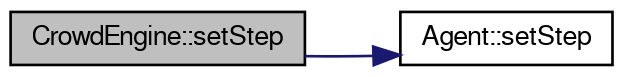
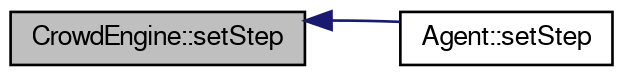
edge "CrowdEngine::setStep" -> "Agent::setStep": reversed
